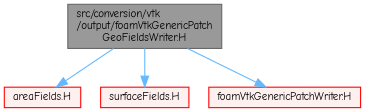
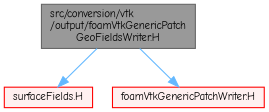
node "areaFields.H": removed
